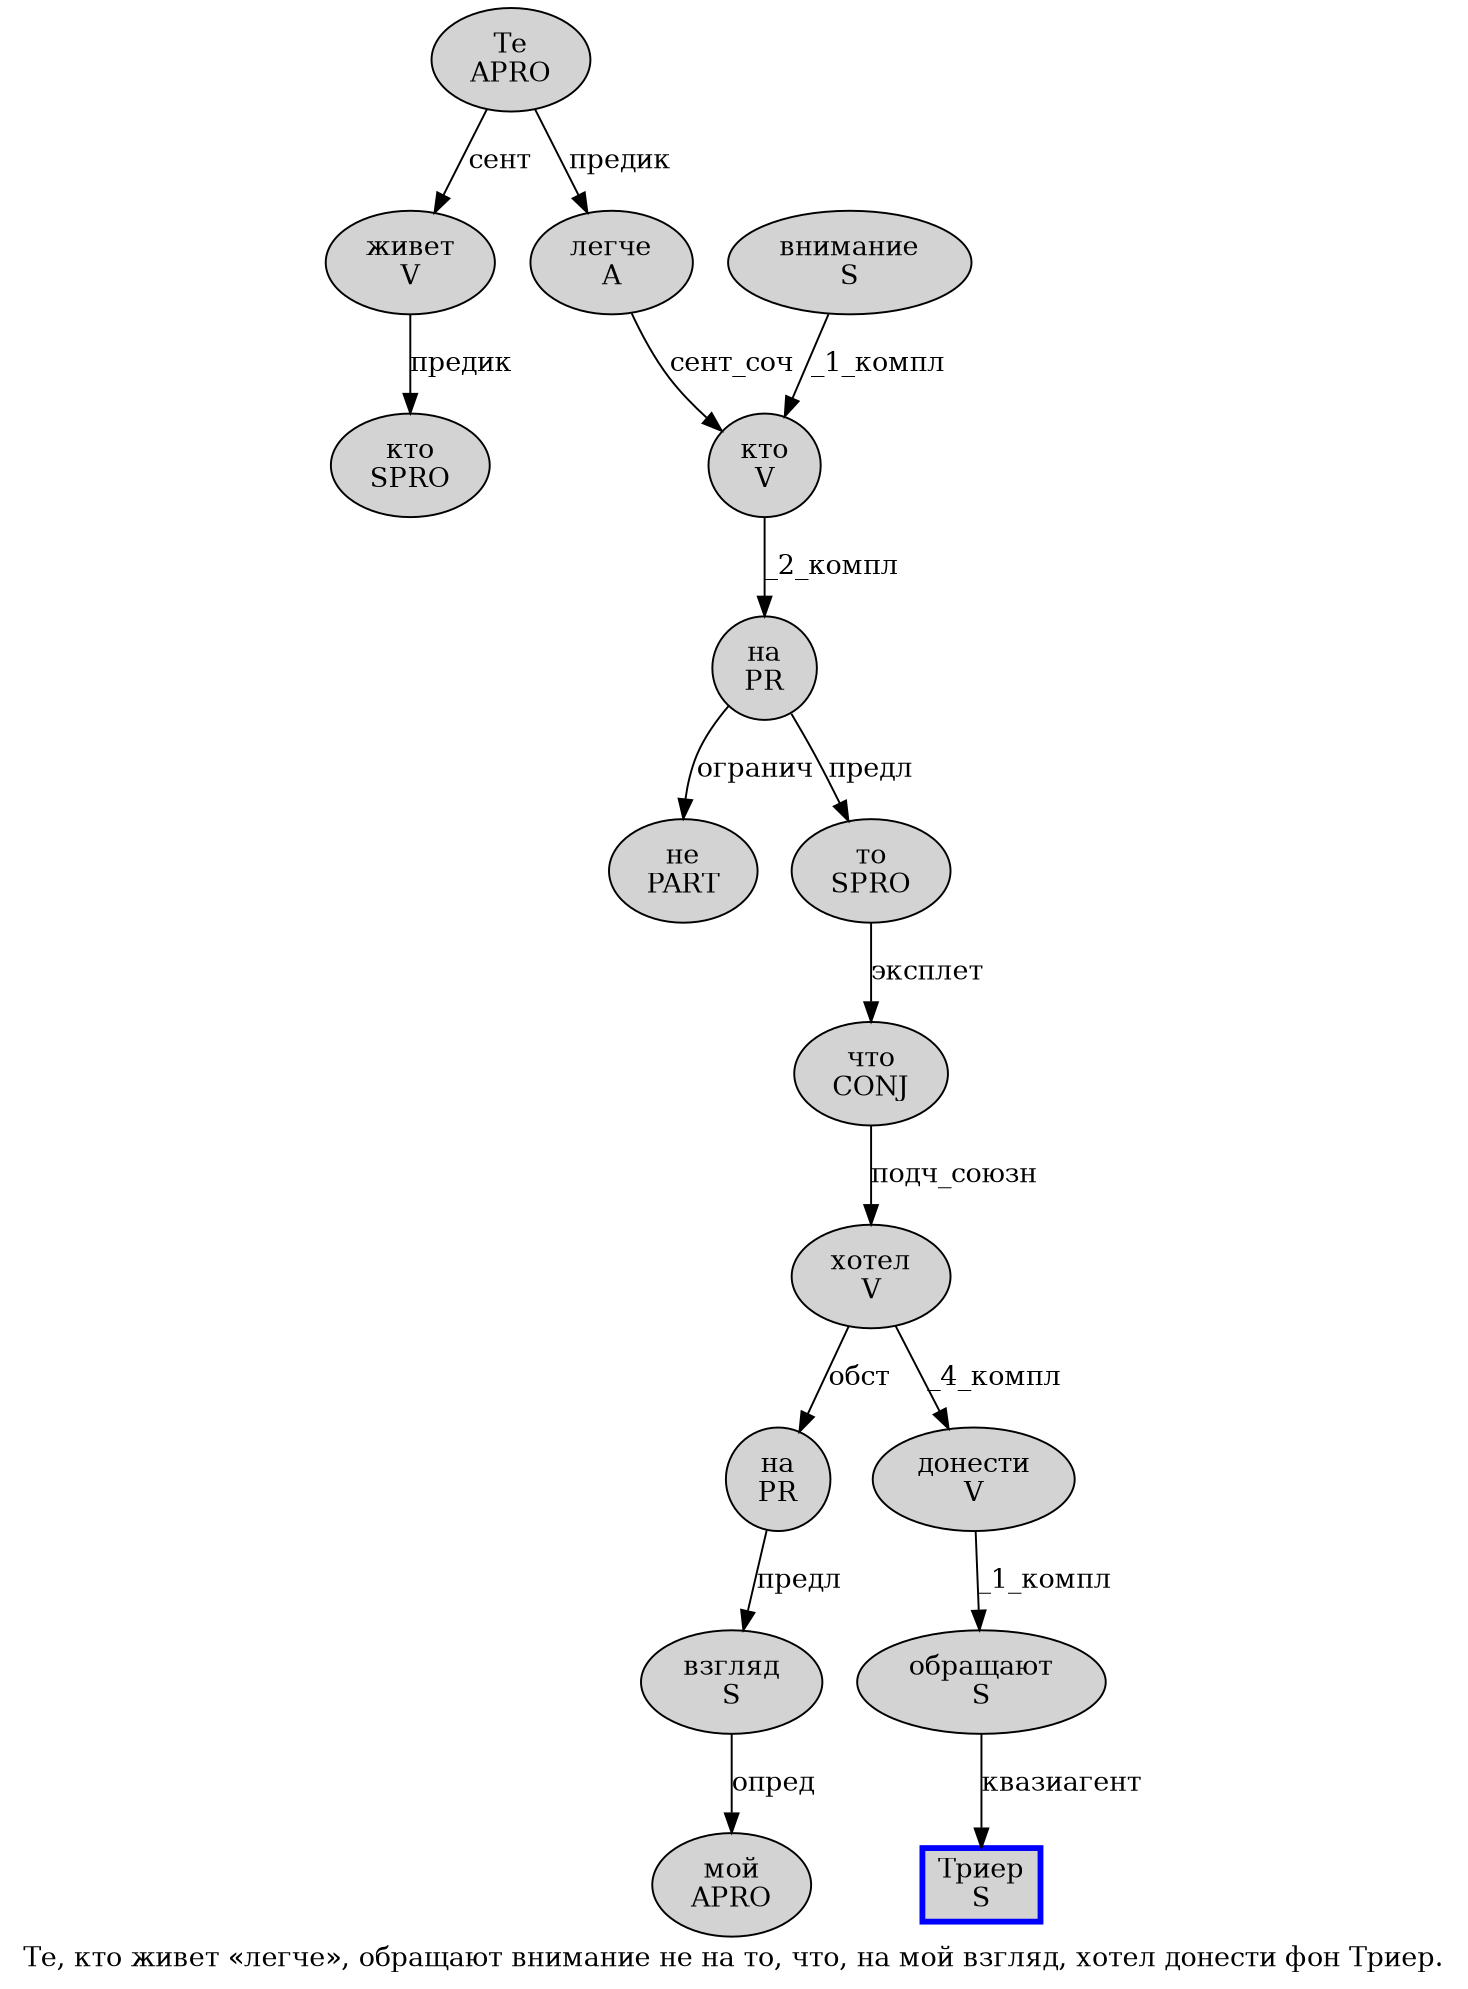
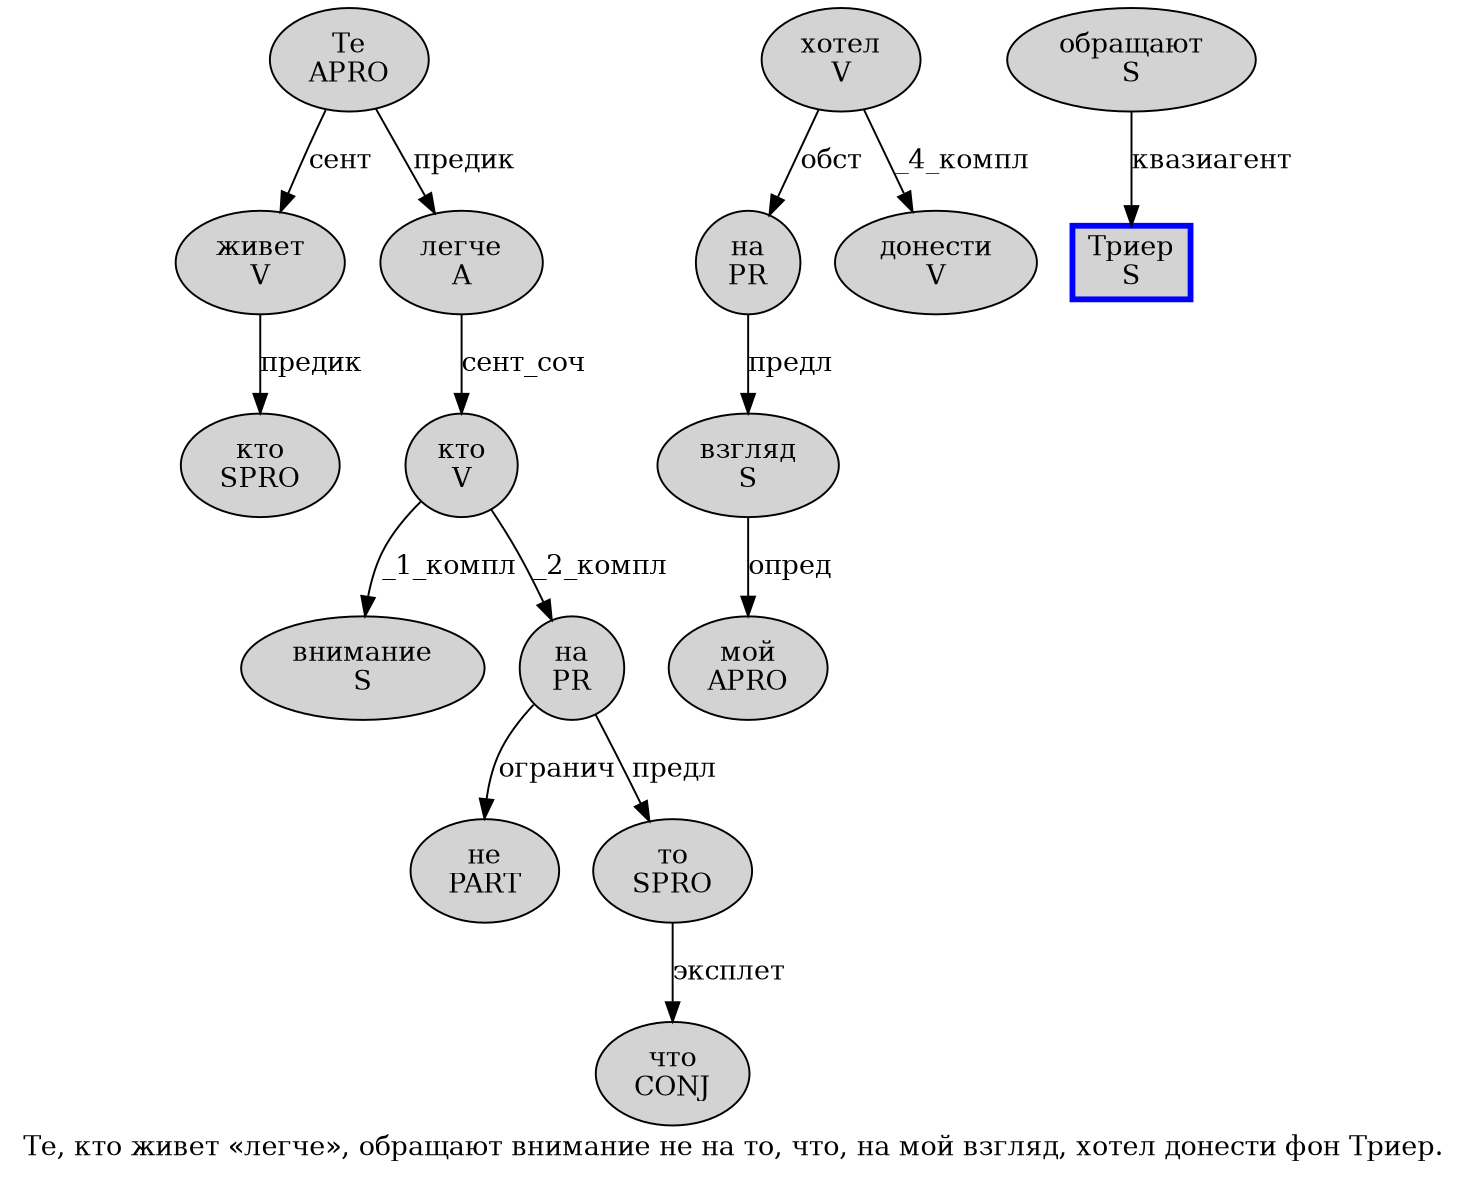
edge "внимание S" -> "кто V": reversed
edge "что CONJ" -> "хотел V": removed, label "подч_союзн"
edge "донести V" -> "обращают S": removed, label "_1_компл"
